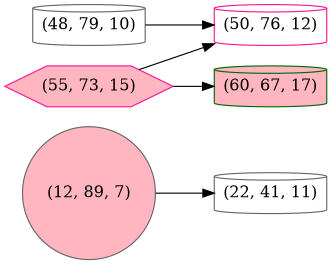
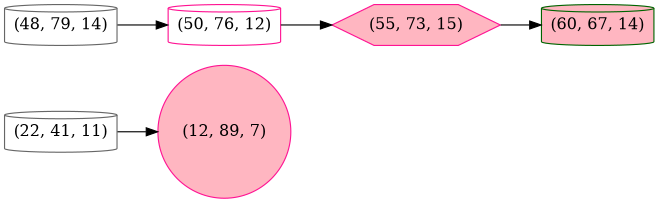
node "(48, 79, 10)": label "(48, 79, 10)" -> "(48, 79, 14)"
edge "(55, 73, 15)" -> "(50, 76, 12)": reversed
node "(60, 67, 17)": label "(60, 67, 17)" -> "(60, 67, 14)"
node "(12, 89, 7)": color gray40 -> deeppink
edge "(12, 89, 7)" -> "(22, 41, 11)": reversed
